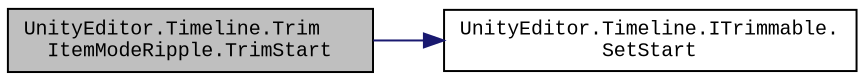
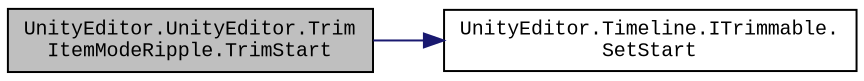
node "UnityEditor.Timeline.Trim ItemModeRipple.TrimStart": label "UnityEditor.Timeline.Trim ItemModeRipple.TrimStart" -> "UnityEditor.UnityEditor.Trim ItemModeRipple.TrimStart"
